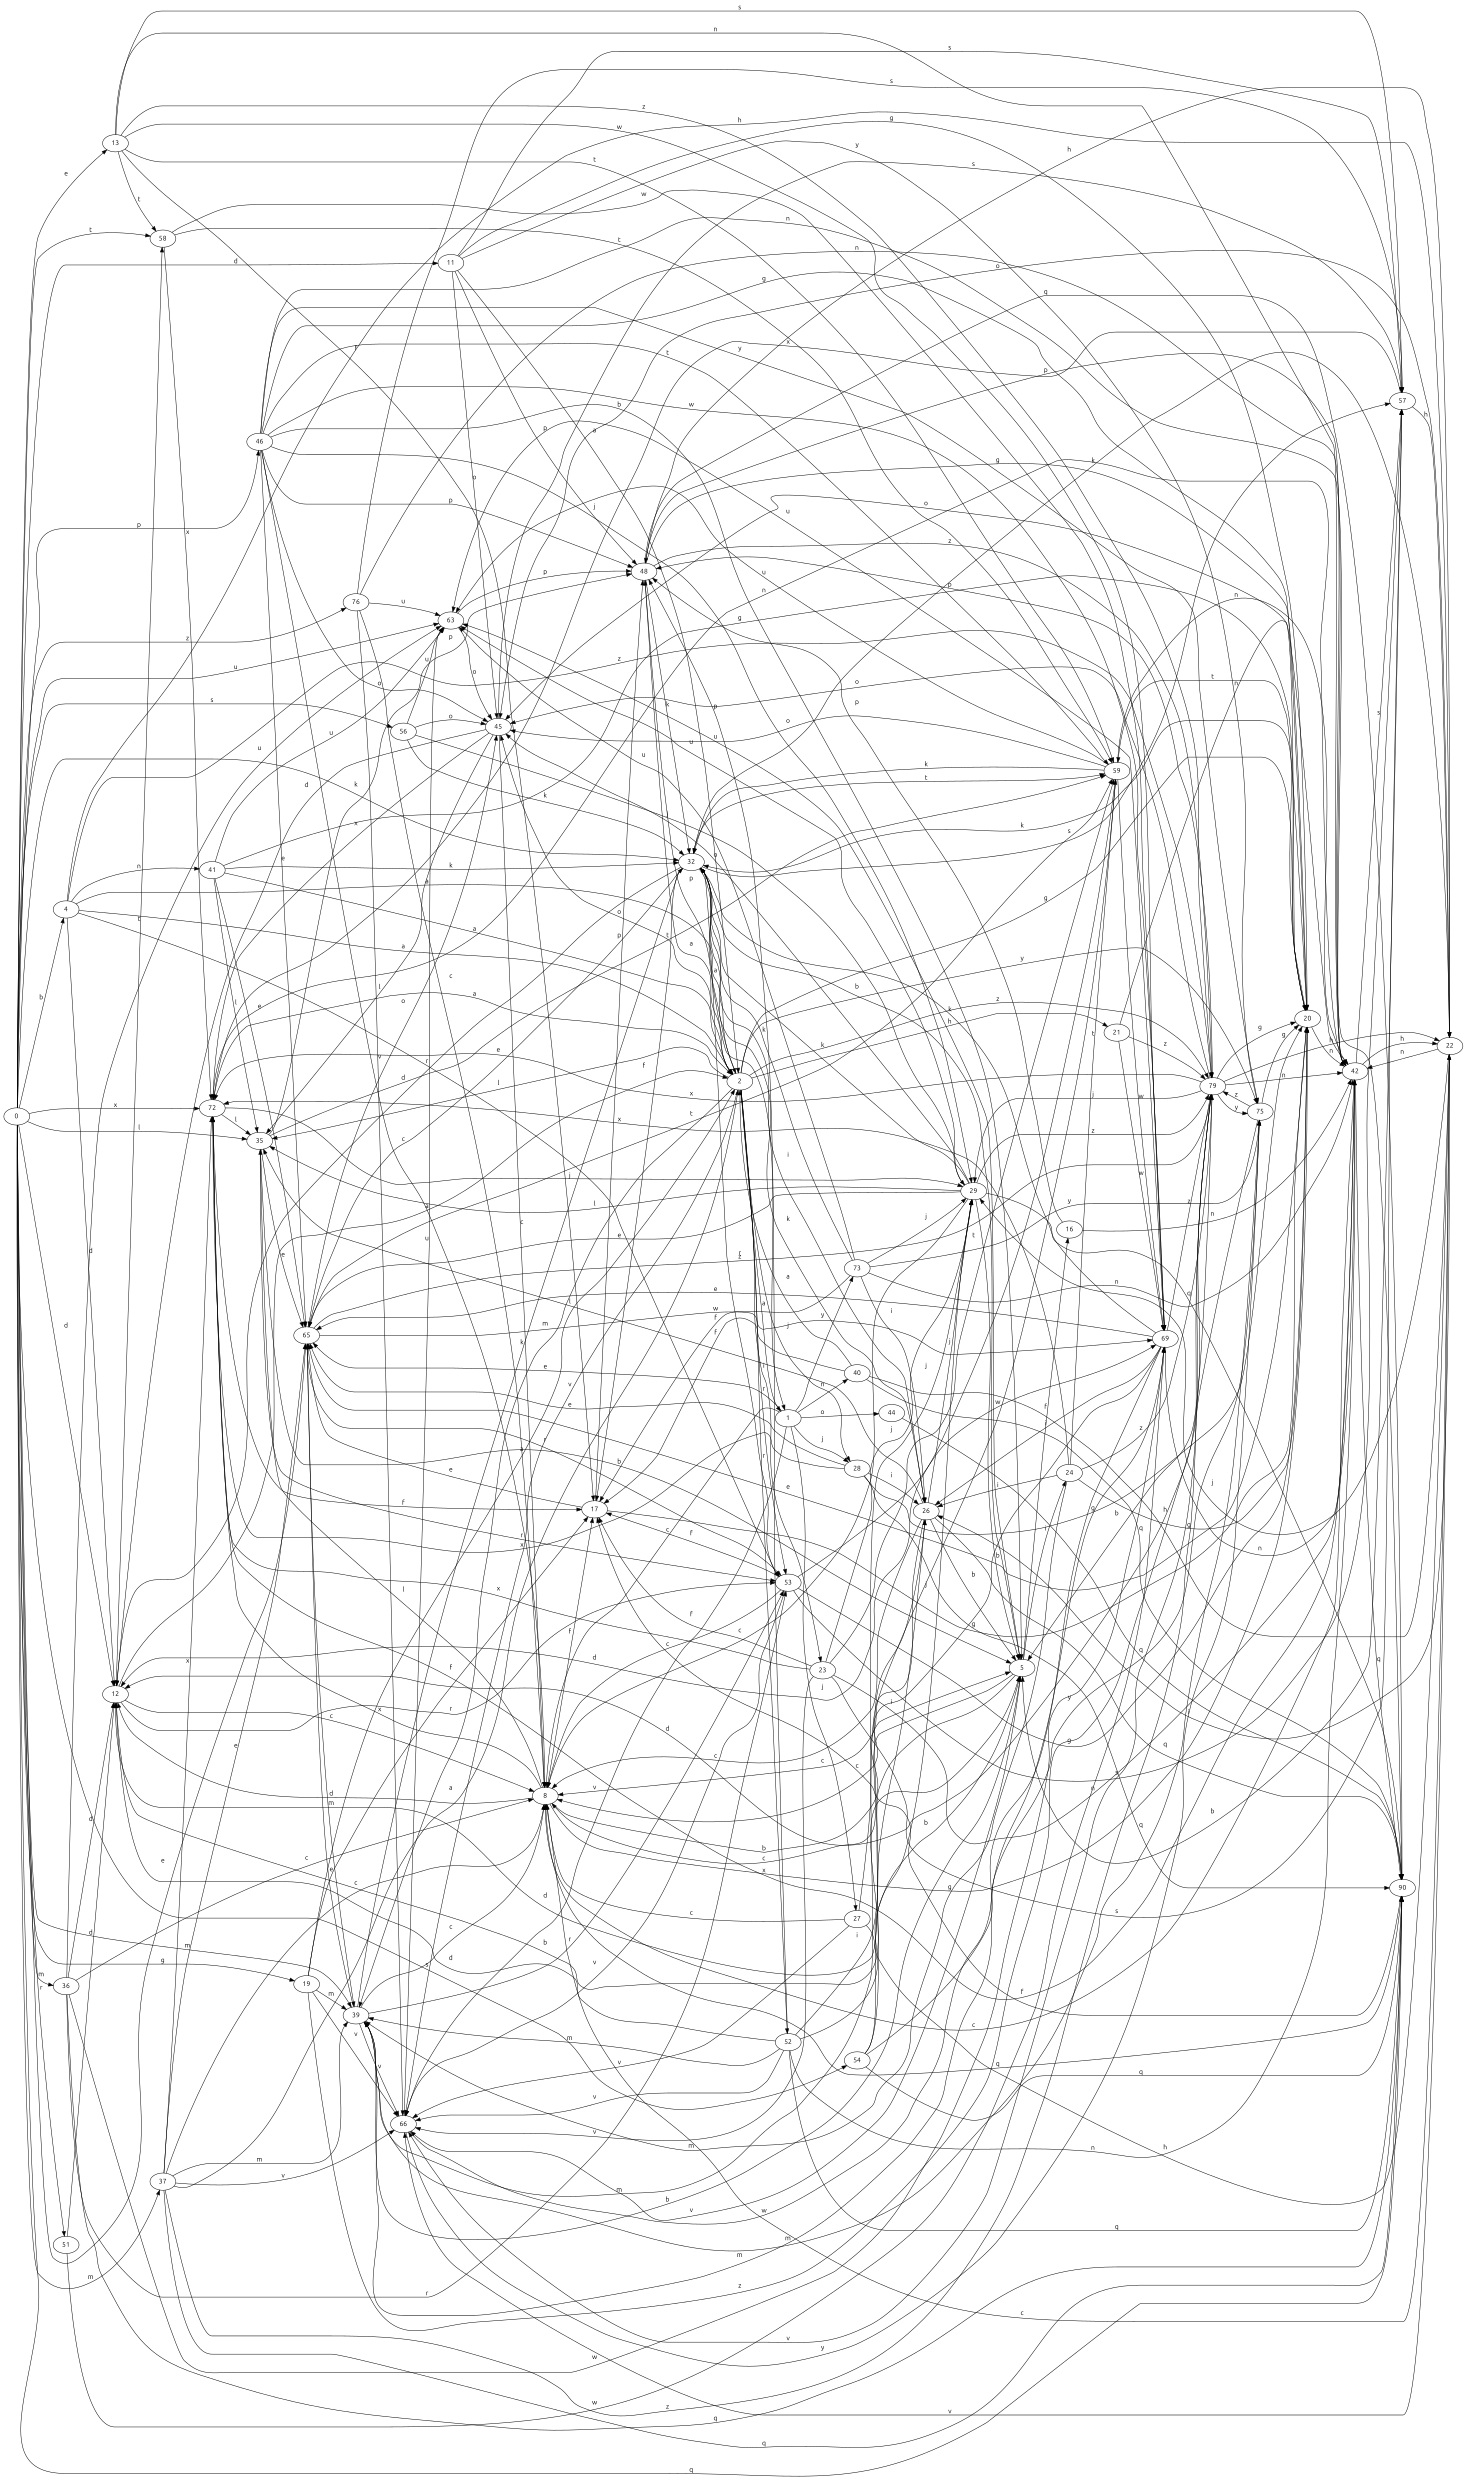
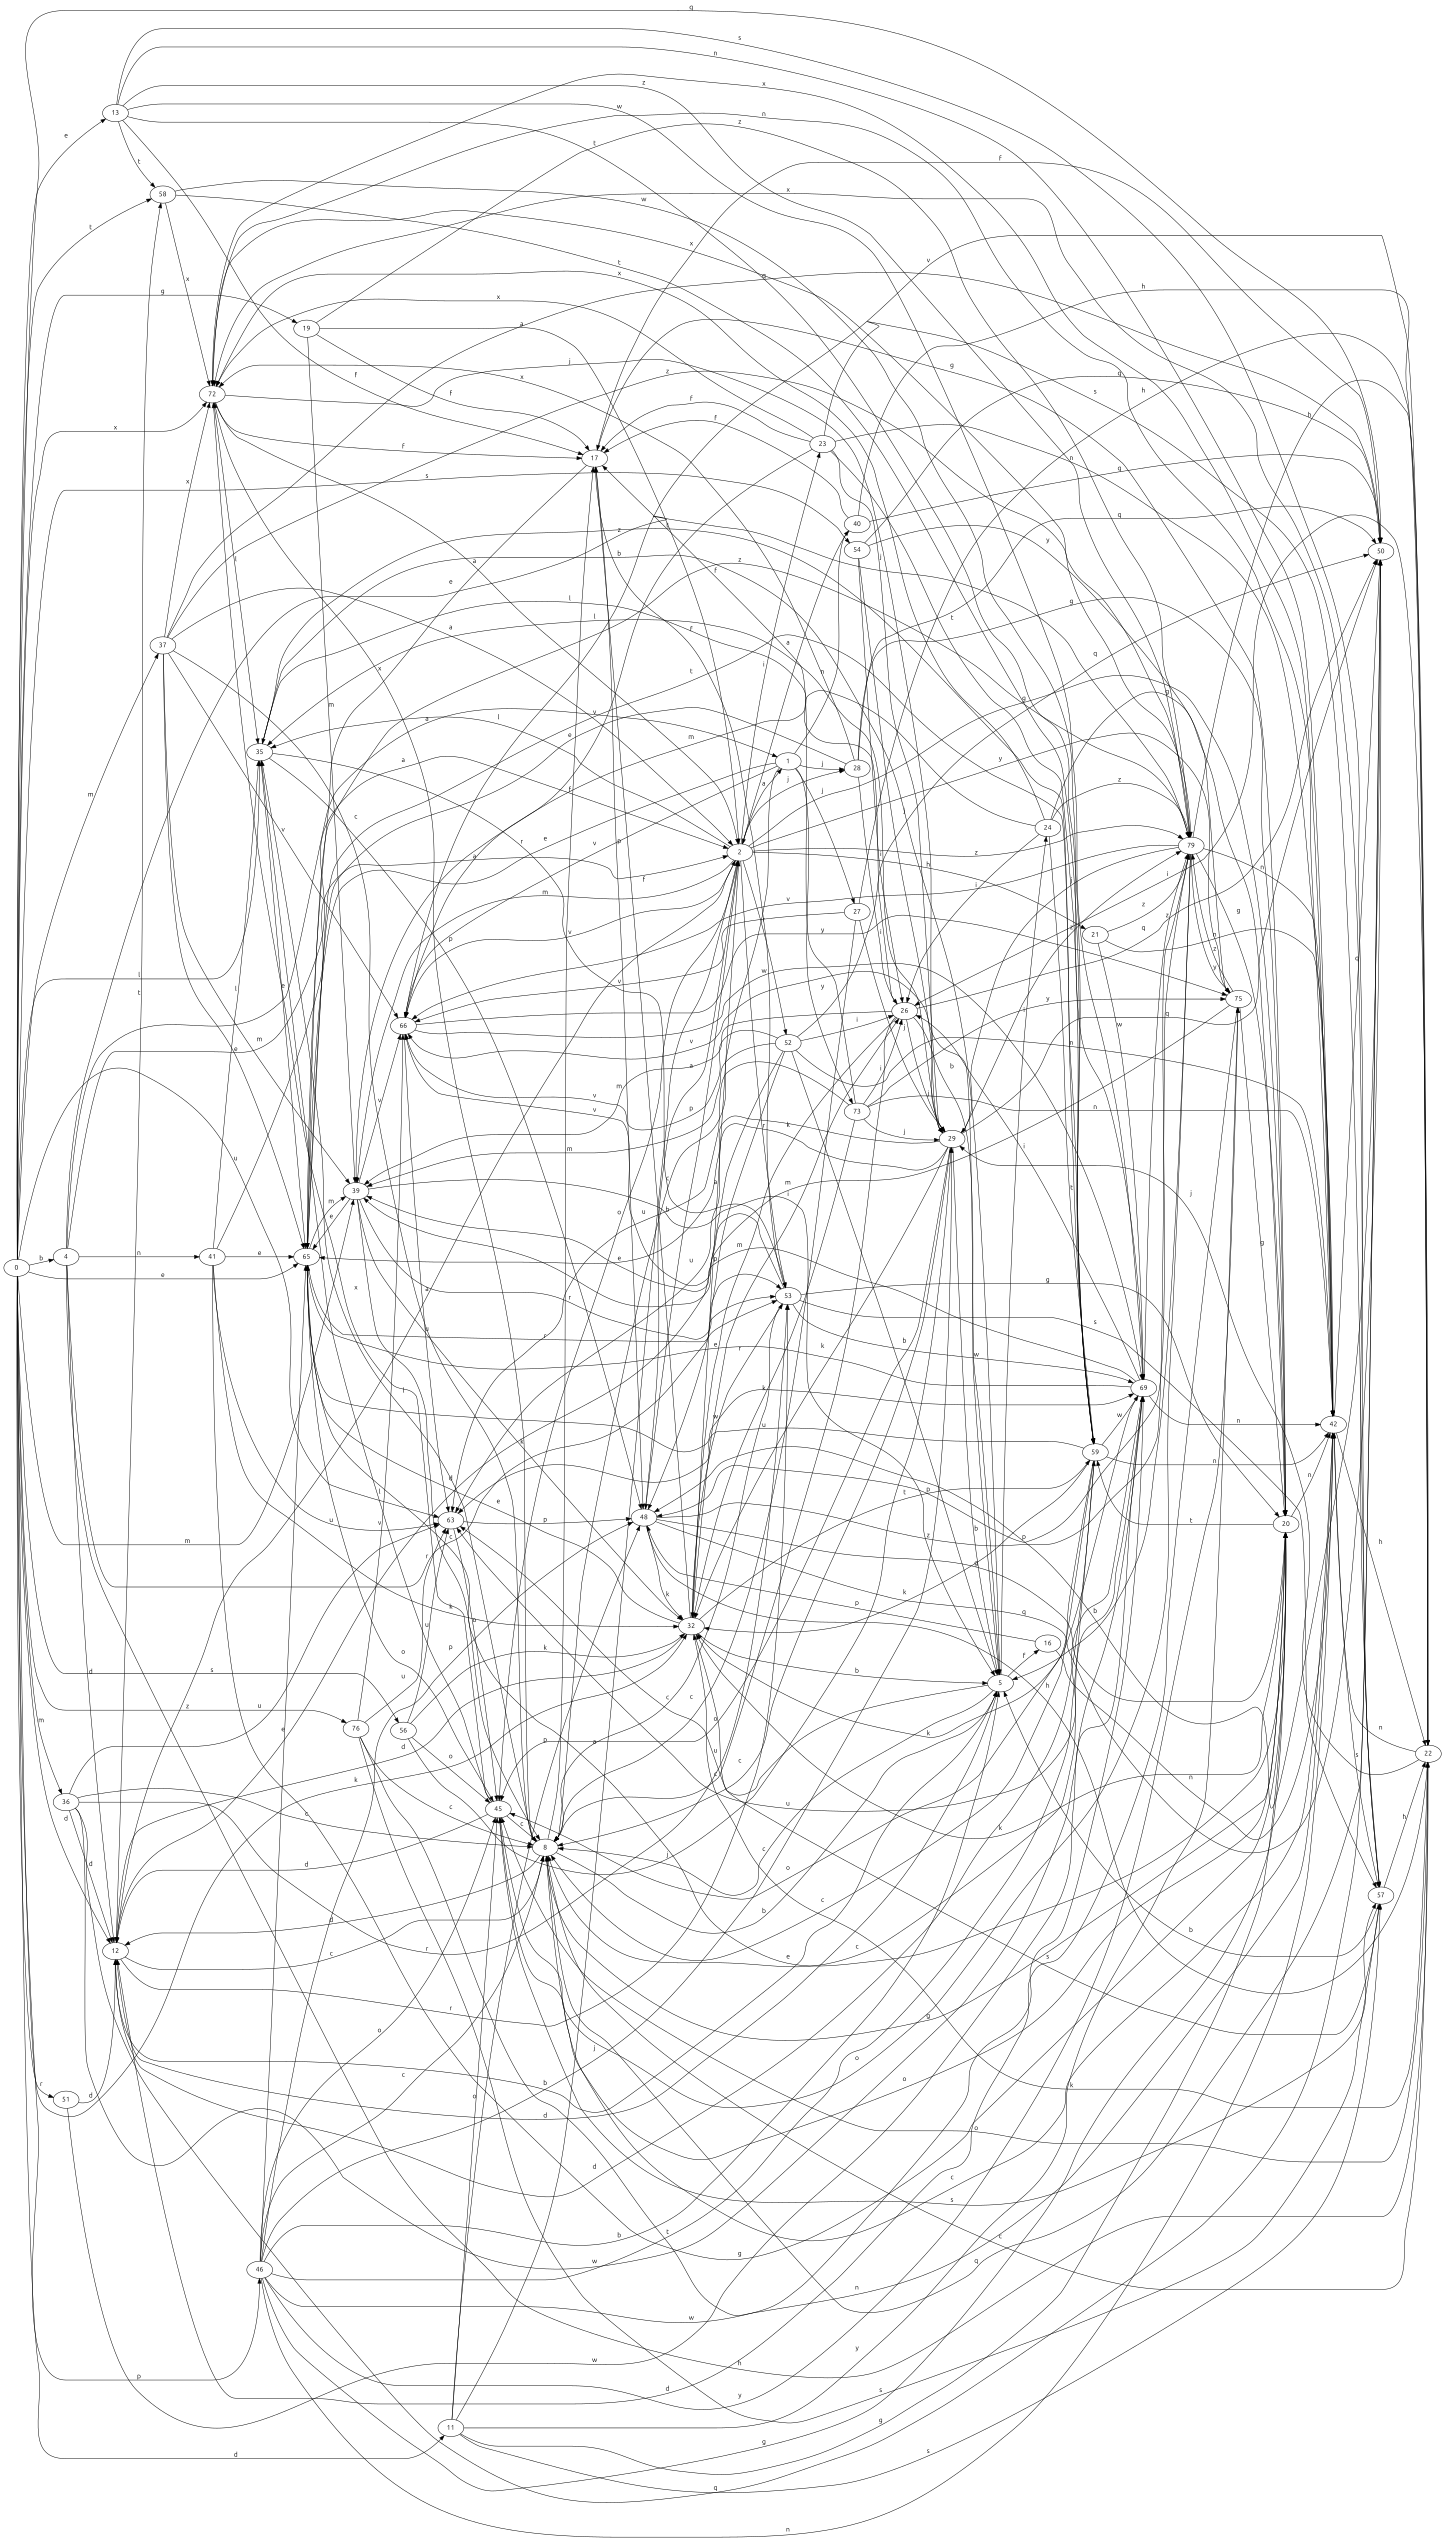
node "44": removed
node "90": label "90" -> "50"
edge "19" -> "66": removed, label "v"
